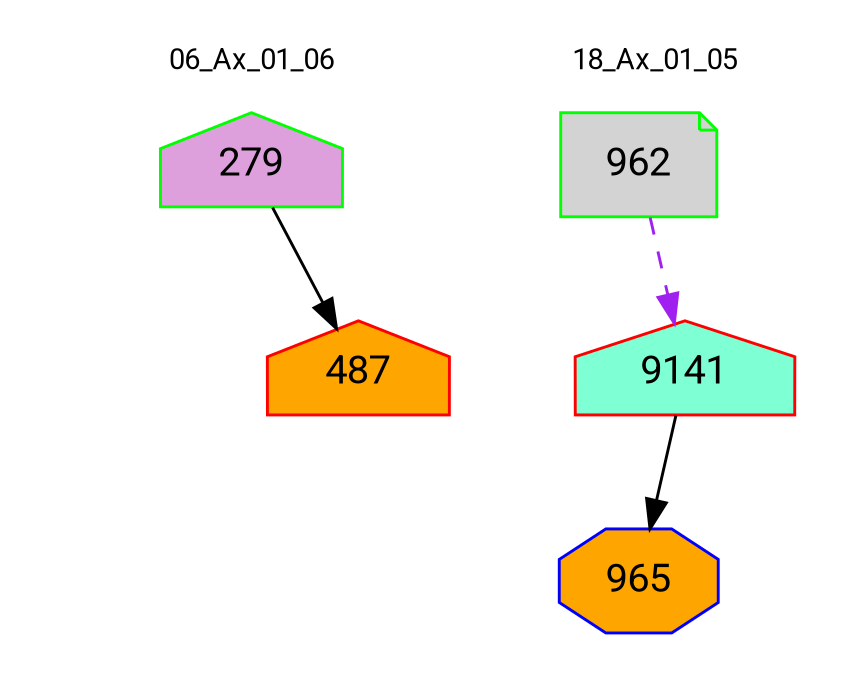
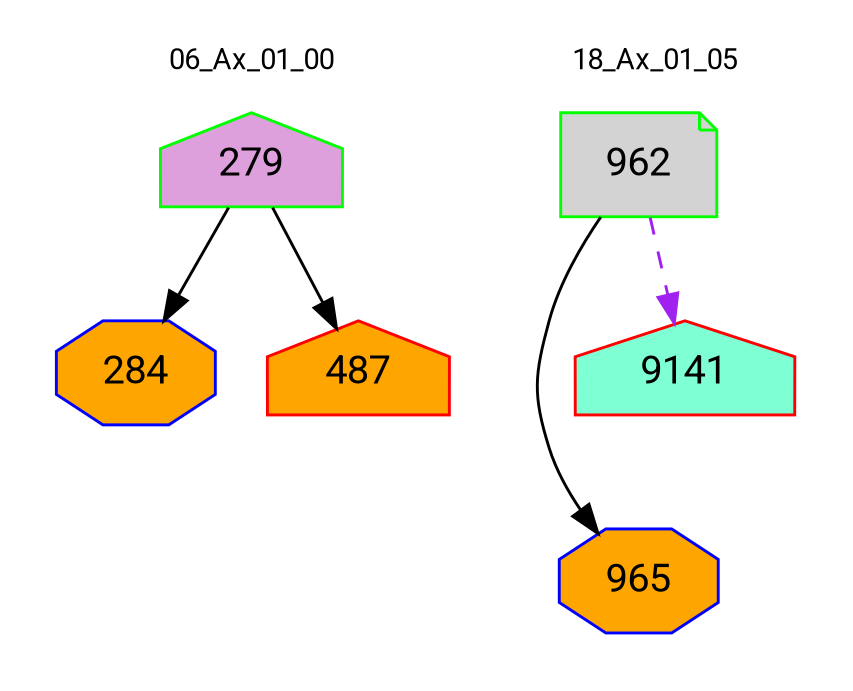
cluster "06_Ax_01_06": label "06_Ax_01_06" -> "06_Ax_01_00"
node "284": added
edge "9141" -> "965": now "962" -> "965"
